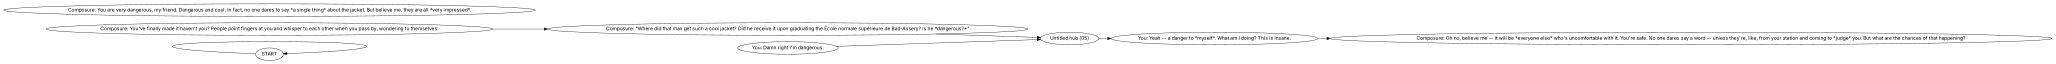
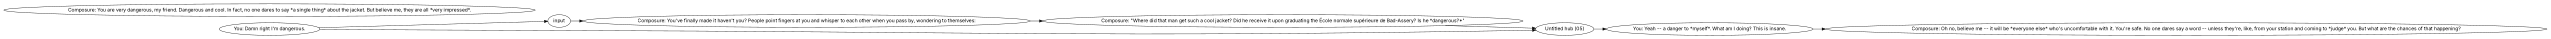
node "input": added
node "START": removed
